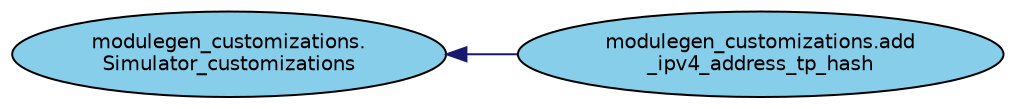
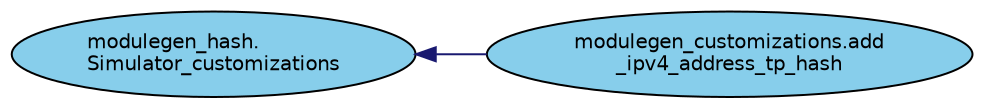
node "modulegen_customizations. Simulator_customizations": label "modulegen_customizations. Simulator_customizations" -> "modulegen_hash. Simulator_customizations"
